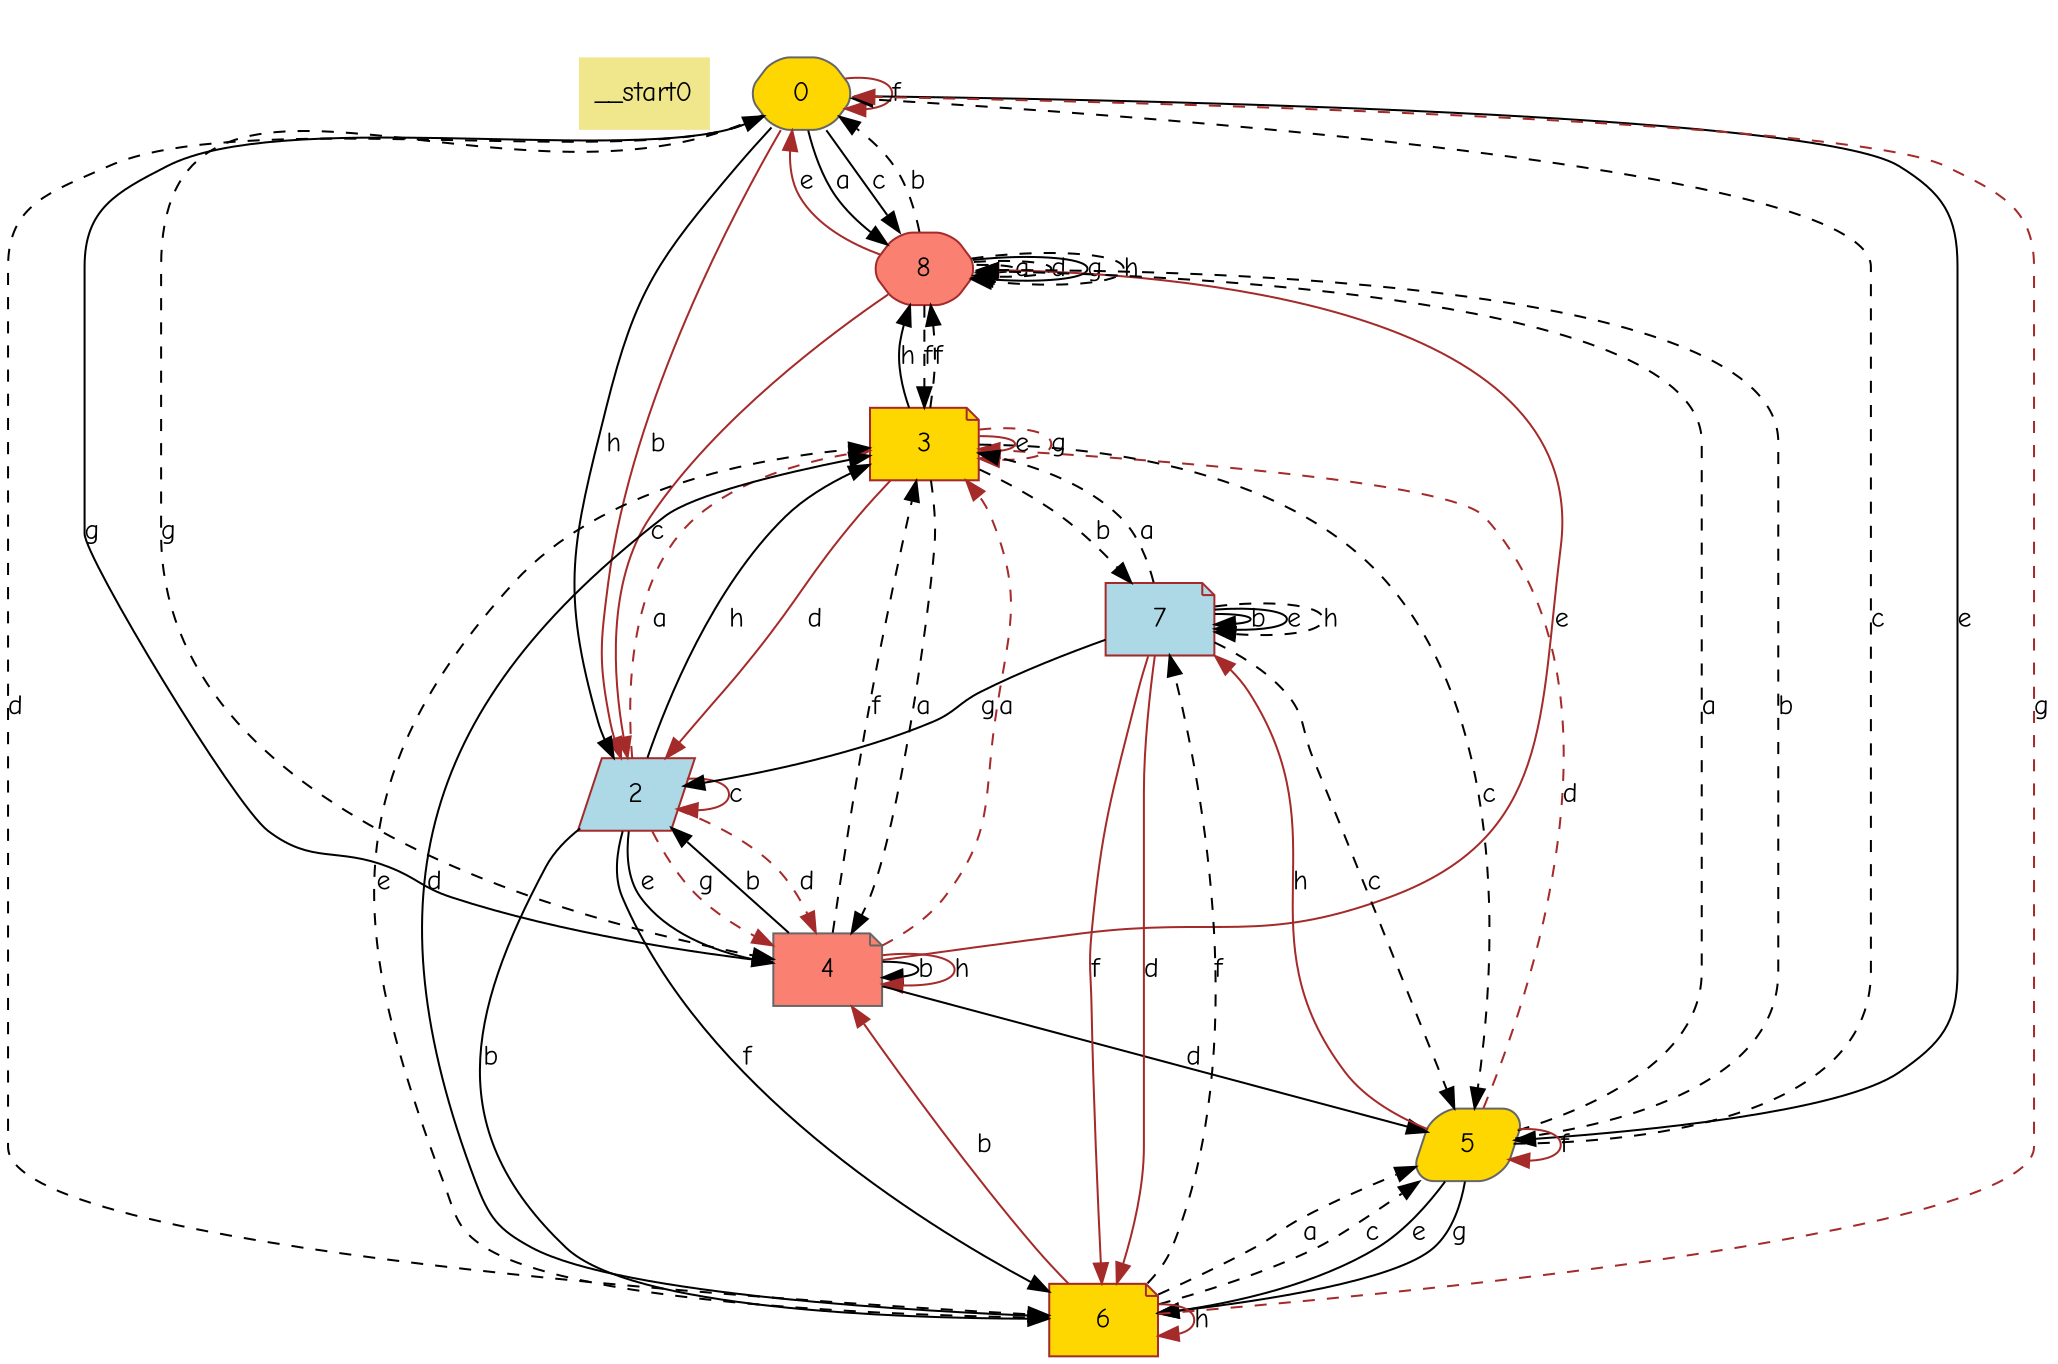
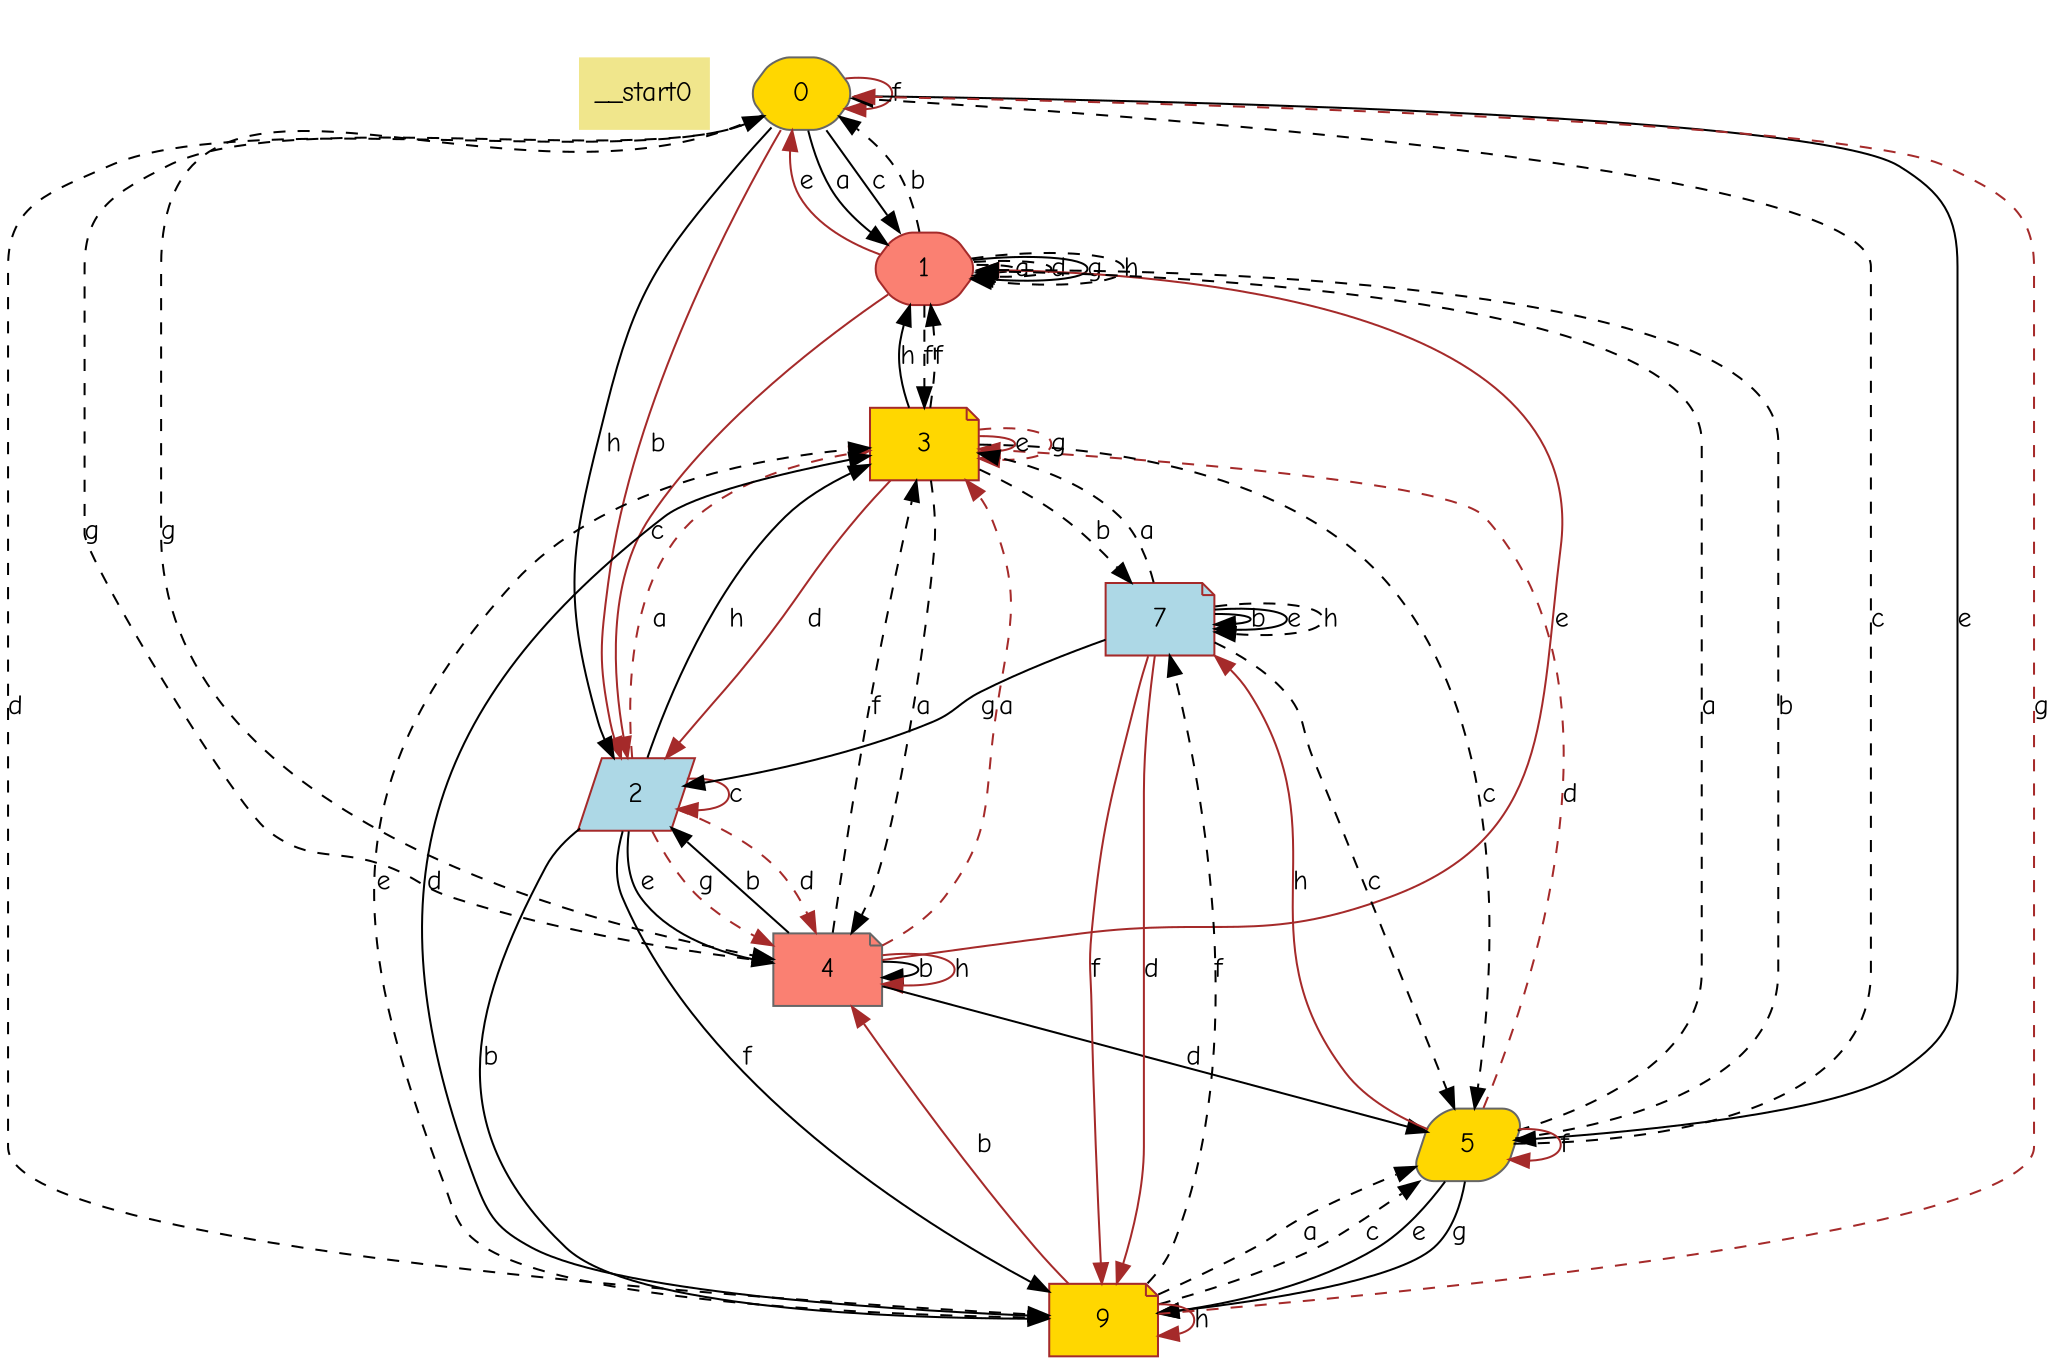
node "8": label "8" -> "1"
edge "4" -> "0": style solid -> dashed
node "6": label "6" -> "9"
